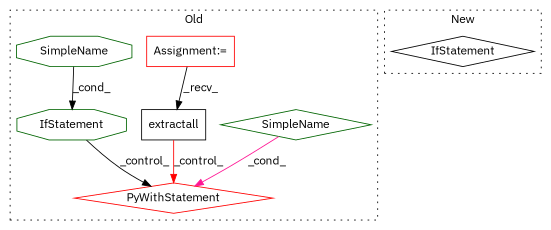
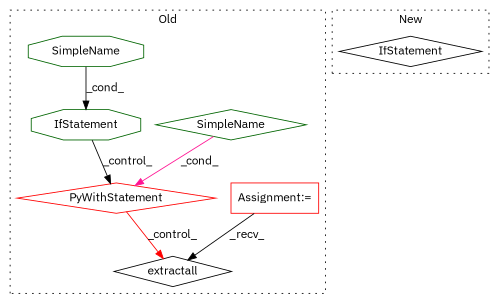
node "extractall": shape box -> diamond
edge "extractall" -> "PyWithStatement": reversed
